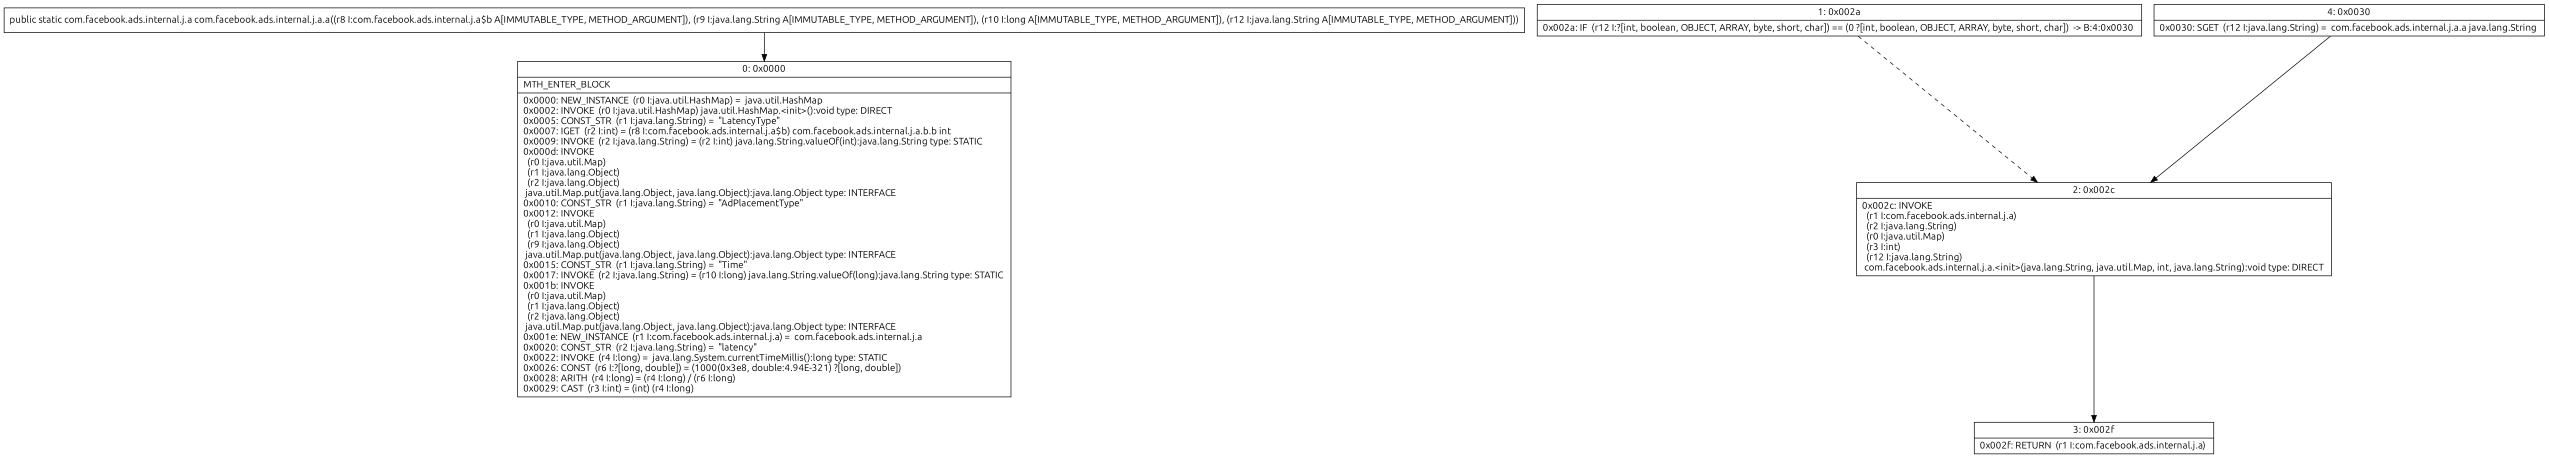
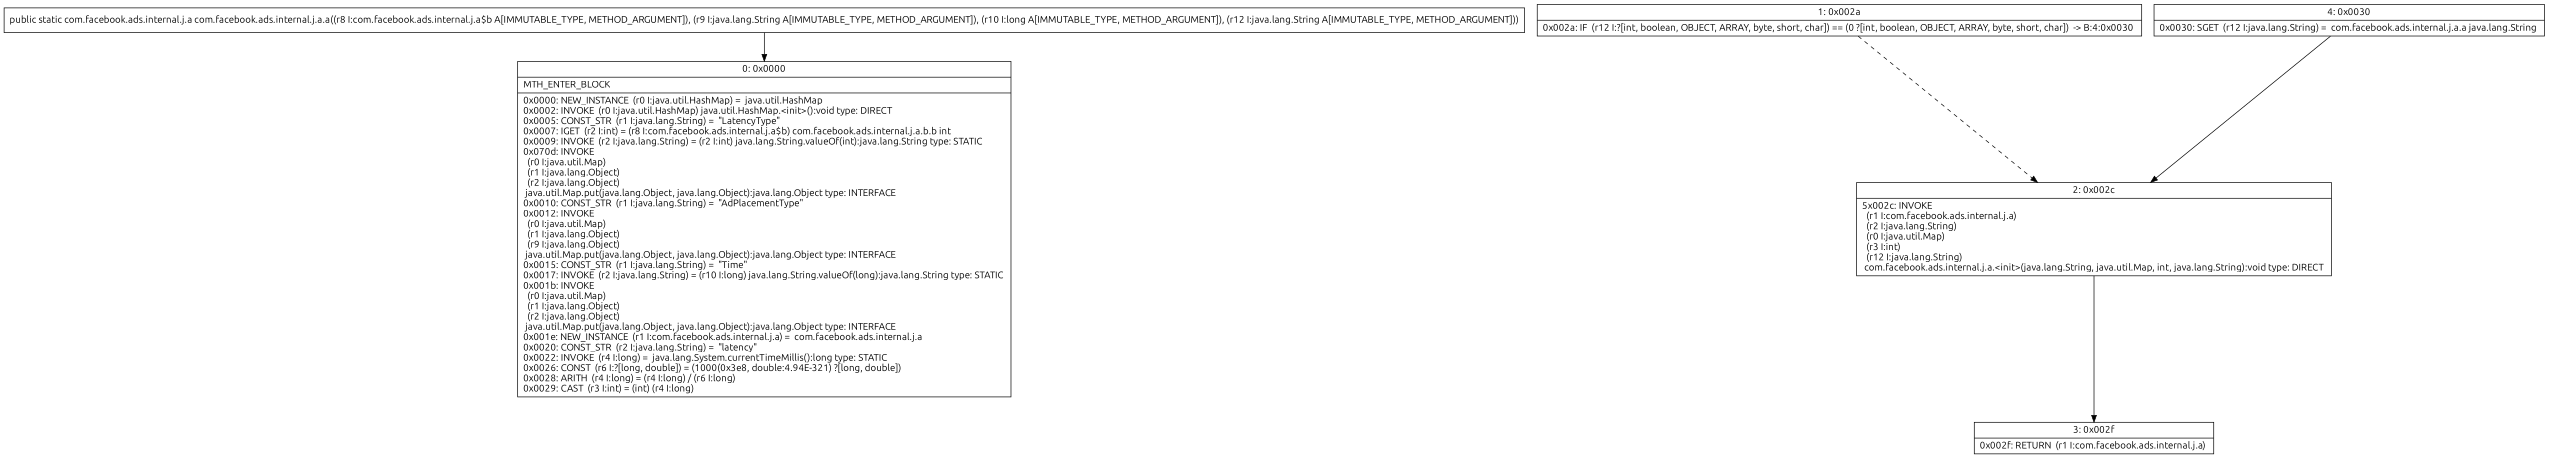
node "0: 0x0000": text "0x000d: INVOKE" -> "0x070d: INVOKE"
node "2: 0x002c": text "0x002c: INVOKE" -> "5x002c: INVOKE"
